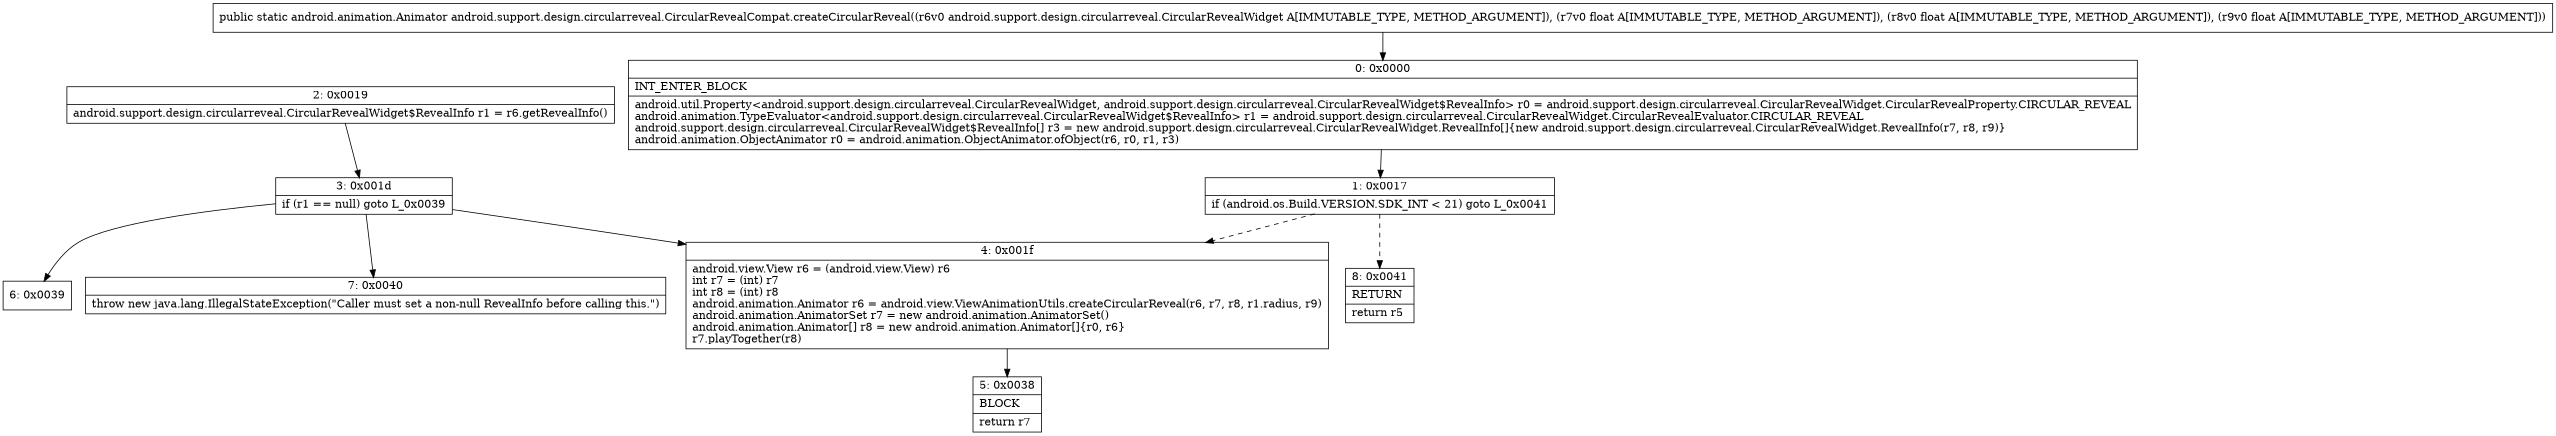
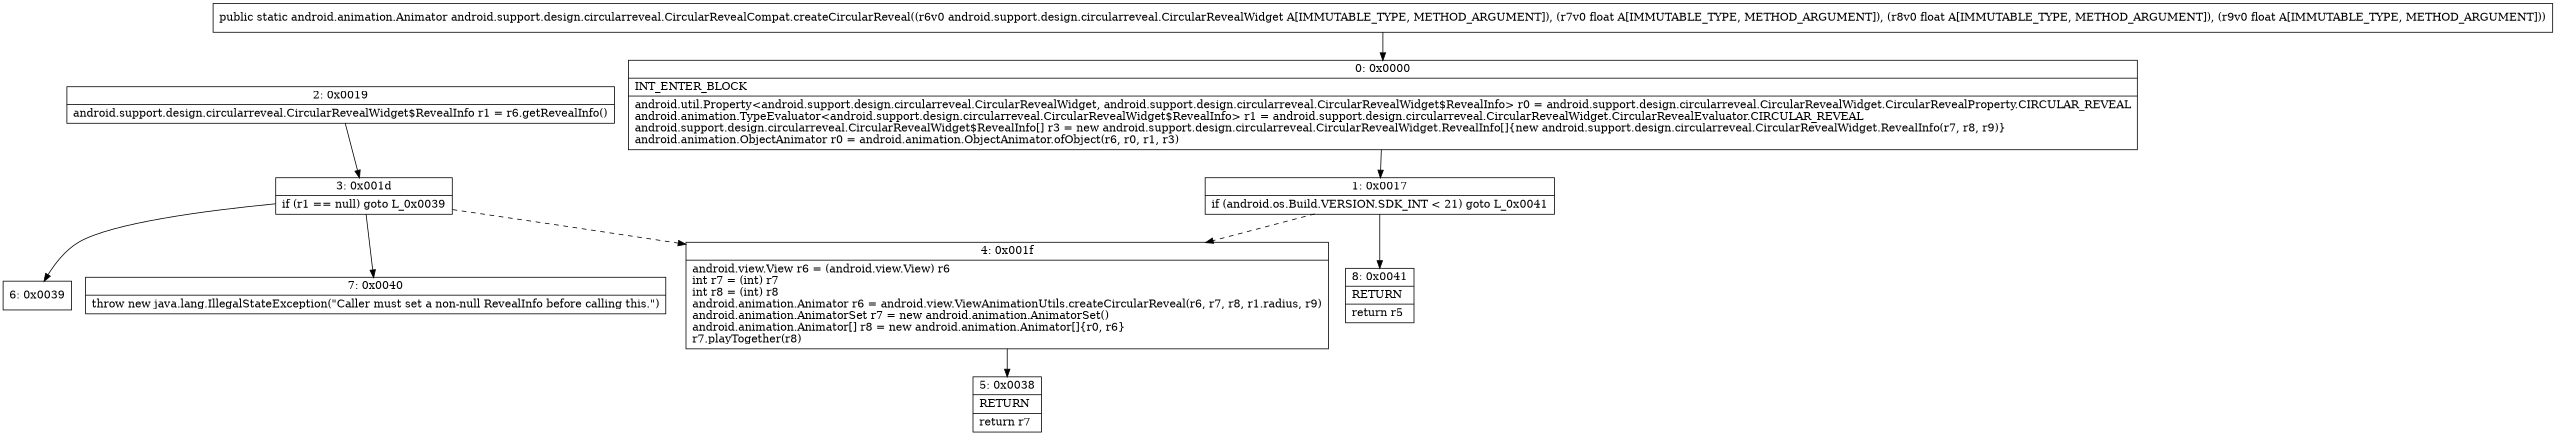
edge "3: 0x001d" -> "4: 0x001f": style solid -> dashed
edge "1: 0x0017" -> "8: 0x0041": style dashed -> solid
node "5: 0x0038": text "BLOCK" -> "RETURN"
